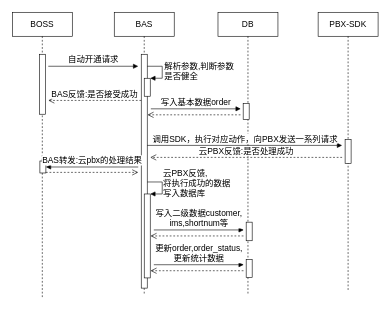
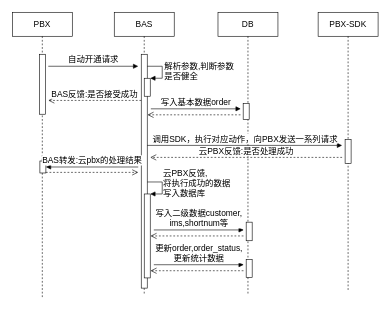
node "BOSS": label "BOSS" -> "PBX"
